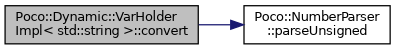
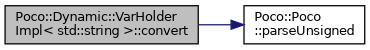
node "Poco::NumberParser ::parseUnsigned": label "Poco::NumberParser ::parseUnsigned" -> "Poco::Poco ::parseUnsigned"
